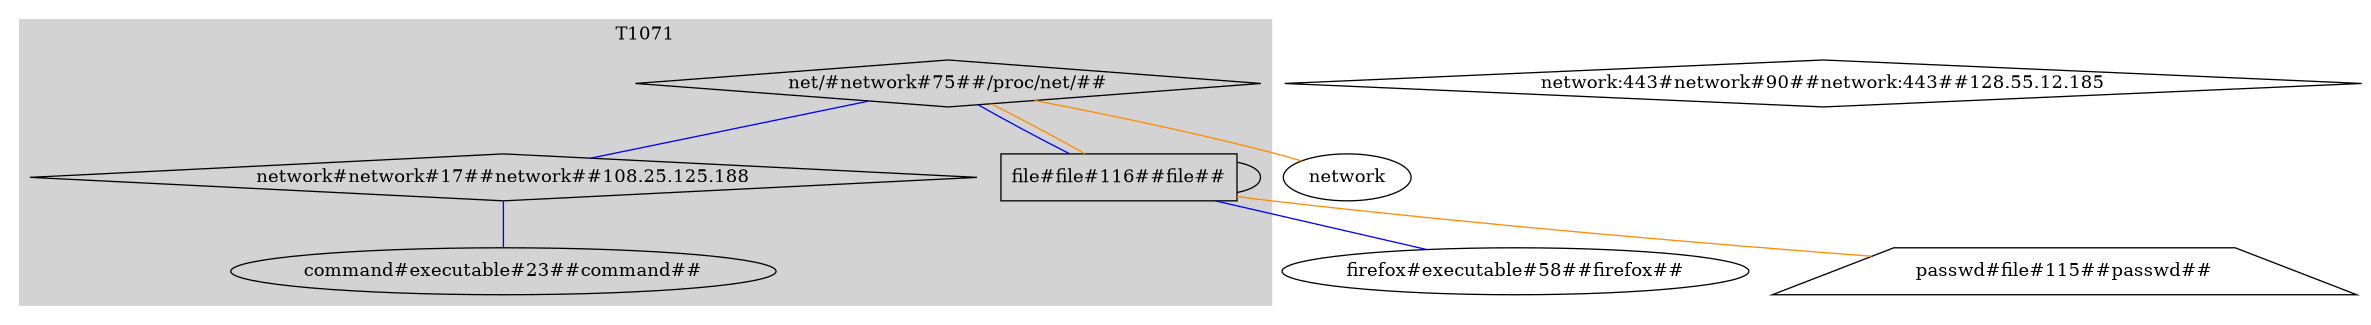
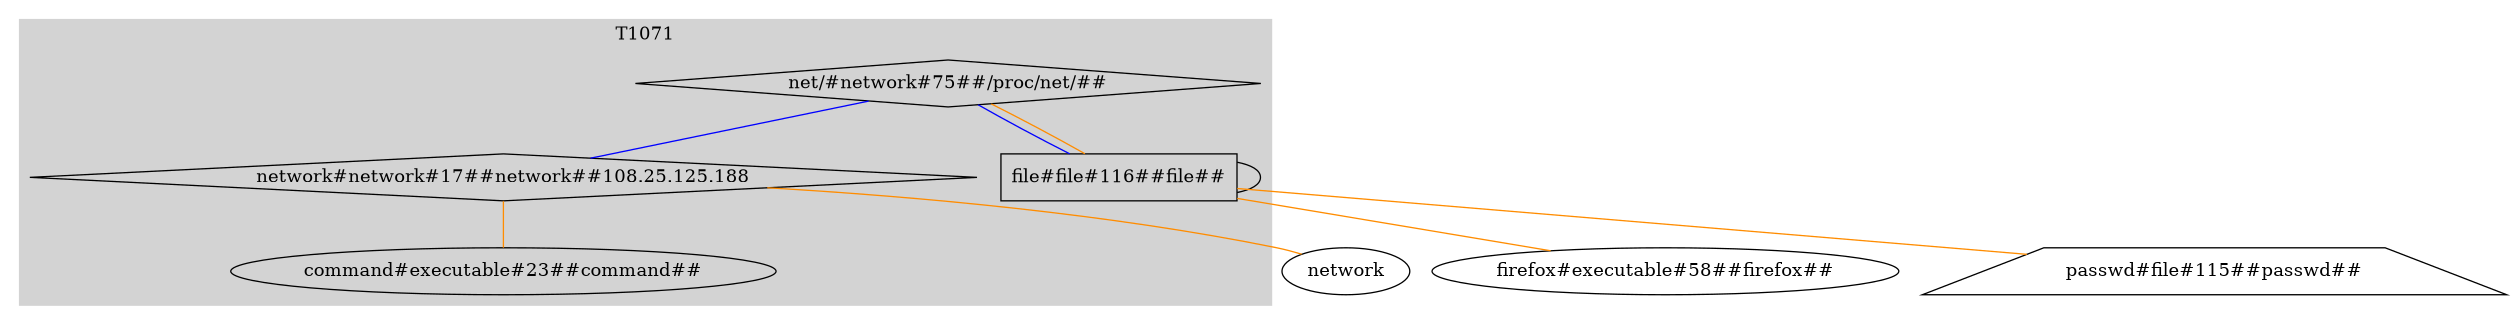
node "network:443#network#90##network:443##128.55.12.185": removed
edge "net/#network#75##/proc/net/##" -- "network": now "network#network#17##network##108.25.125.188" -- "network"
edge "network#network#17##network##108.25.125.188" -- "command#executable#23##command##": color blue -> darkorange
edge "file#file#116##file##" -- "firefox#executable#58##firefox##": color blue -> darkorange
